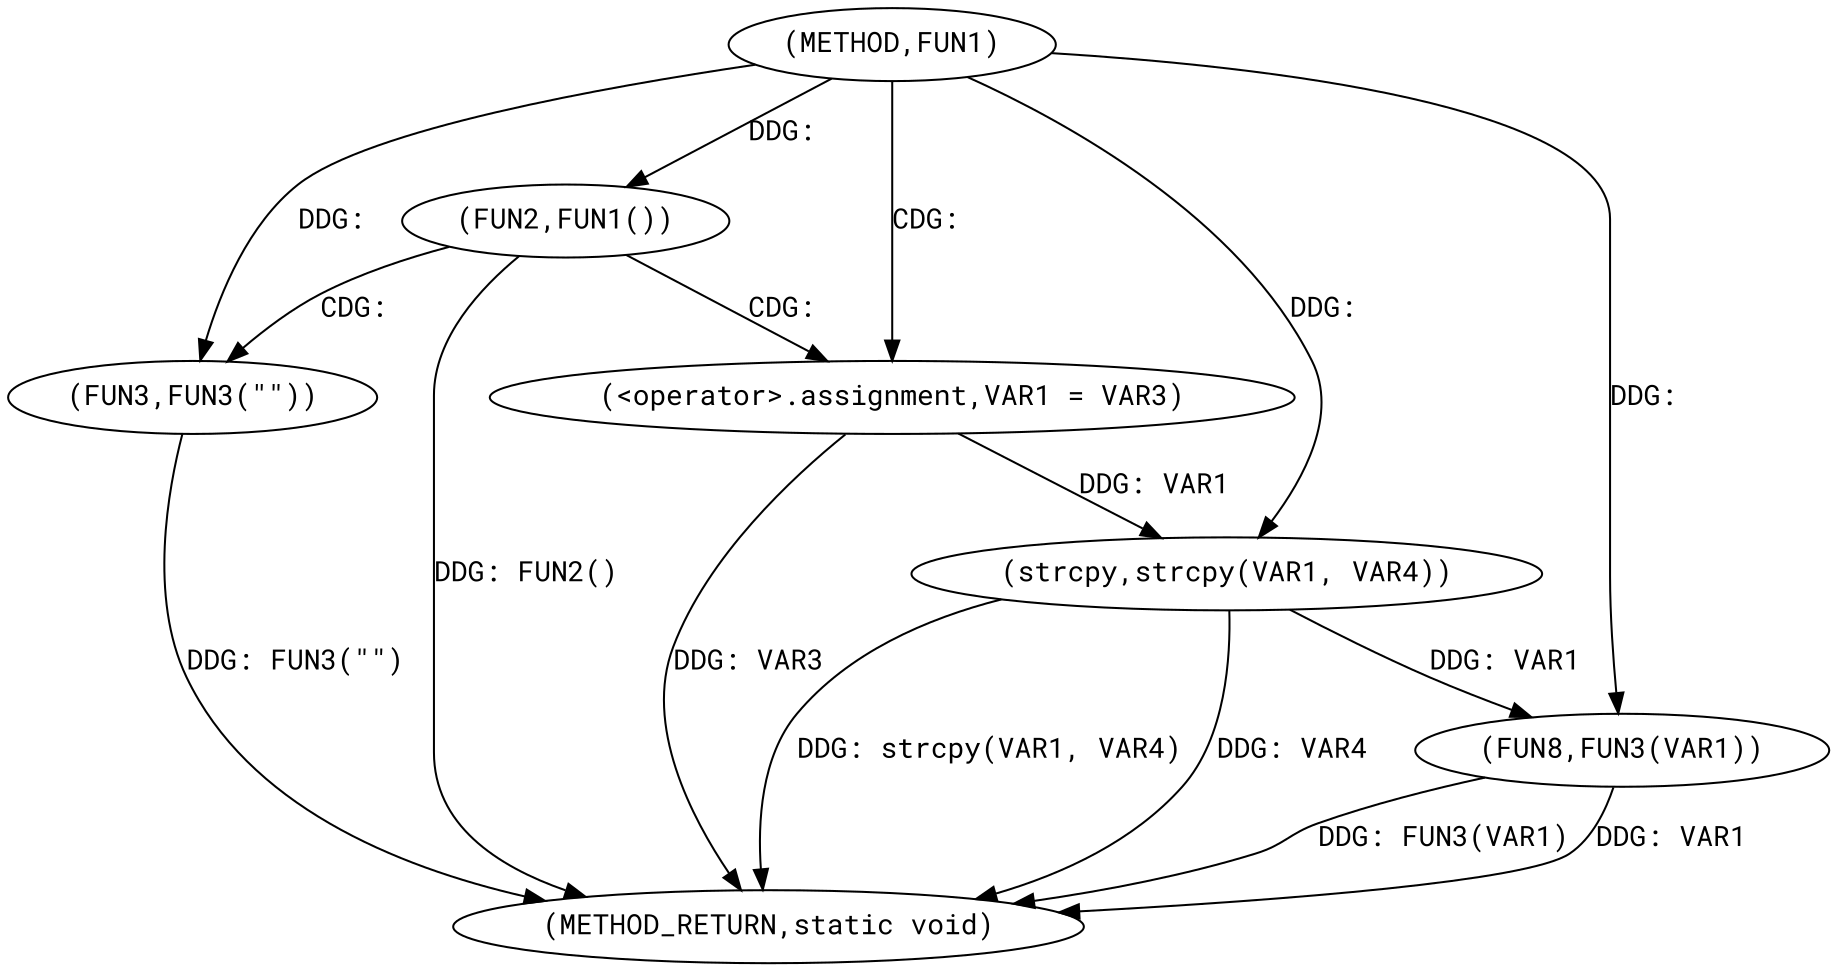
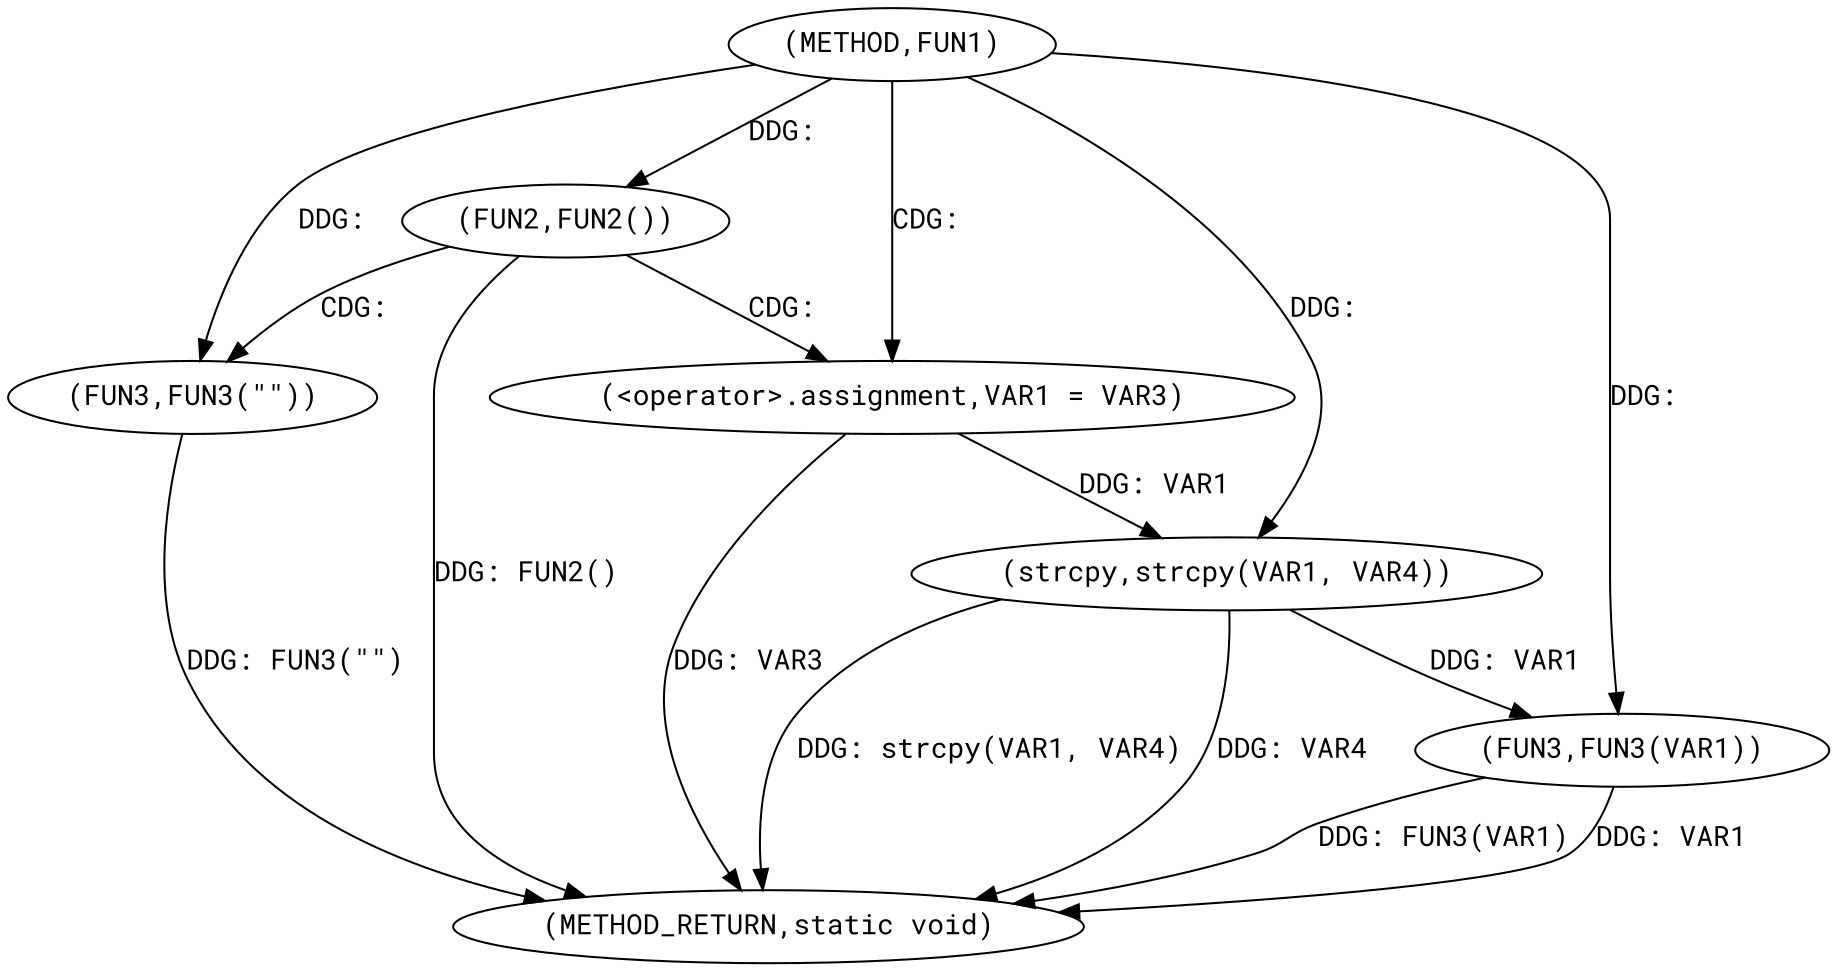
node "(FUN2,FUN1())": label "(FUN2,FUN1())" -> "(FUN2,FUN2())"
node "(FUN8,FUN3(VAR1))": label "(FUN8,FUN3(VAR1))" -> "(FUN3,FUN3(VAR1))"
